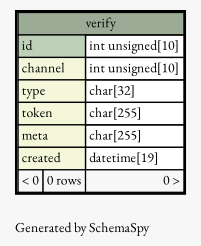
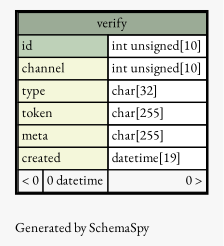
node "verify": text "0 rows" -> "0 datetime"
